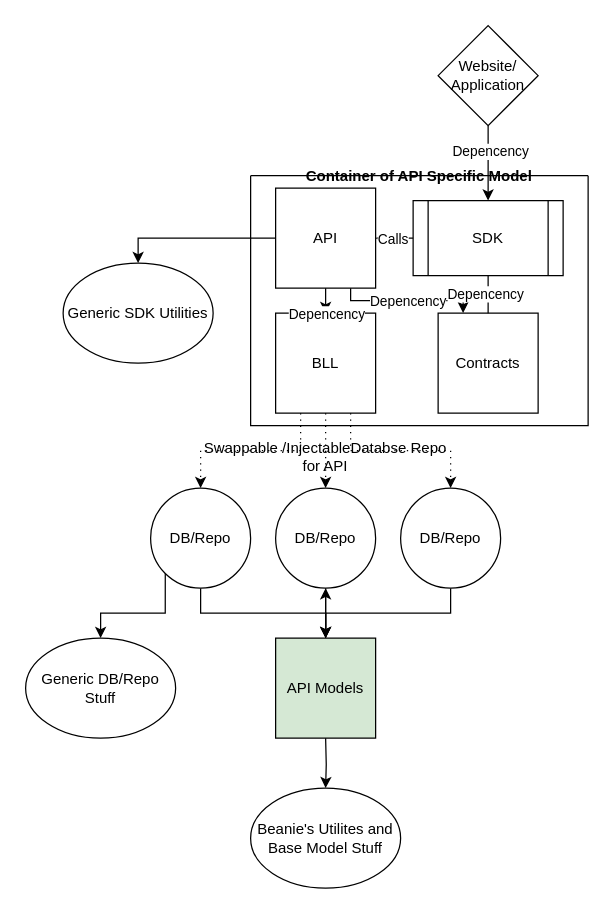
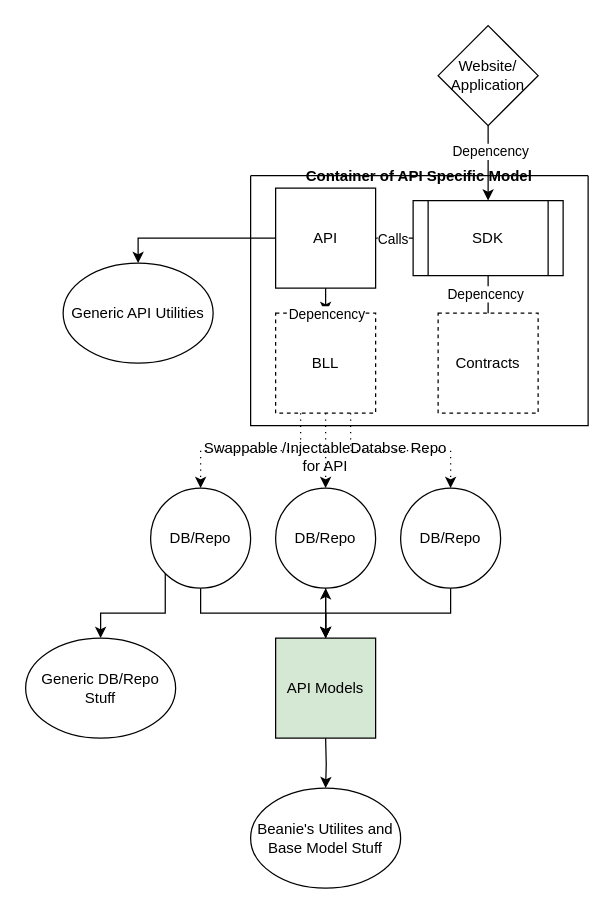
edge "API" -> "Contracts": removed, label "Depencency"
node "Generic SDK Utilities": label "Generic SDK Utilities" -> "Generic API Utilities"
node "BLL": style solid -> dashed
node "Contracts": style solid -> dashed
